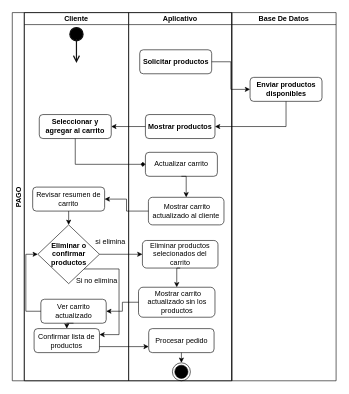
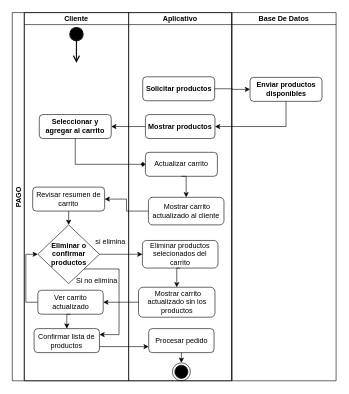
node "Solicitar productos": moved (176, 62) -> (179, 89)
node "Ver carrito actualizado": moved (74, 311) -> (71, 302)
